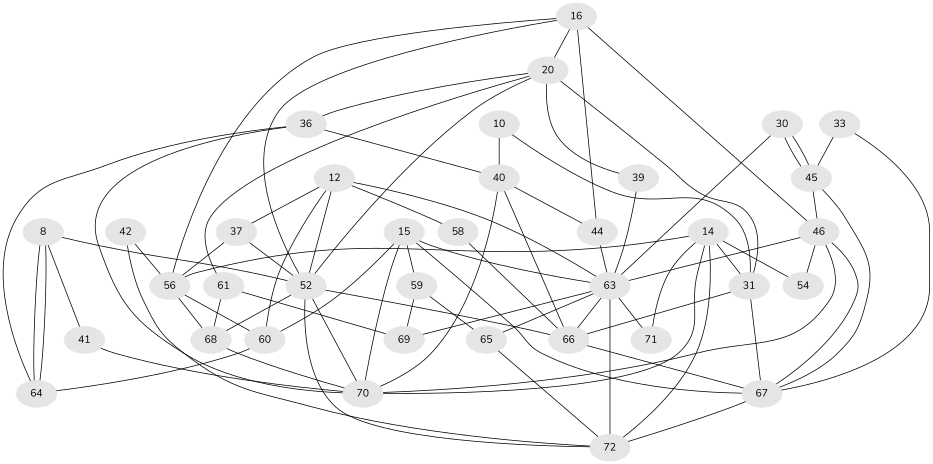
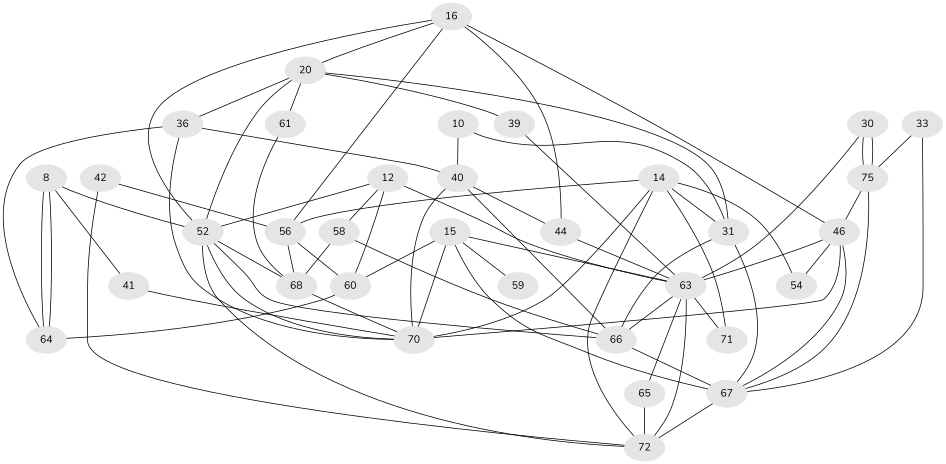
node "45": label "45" -> "75"
node "37": removed
edge "58" -- "68": added
edge "59" -- "65": removed
node "69": removed
